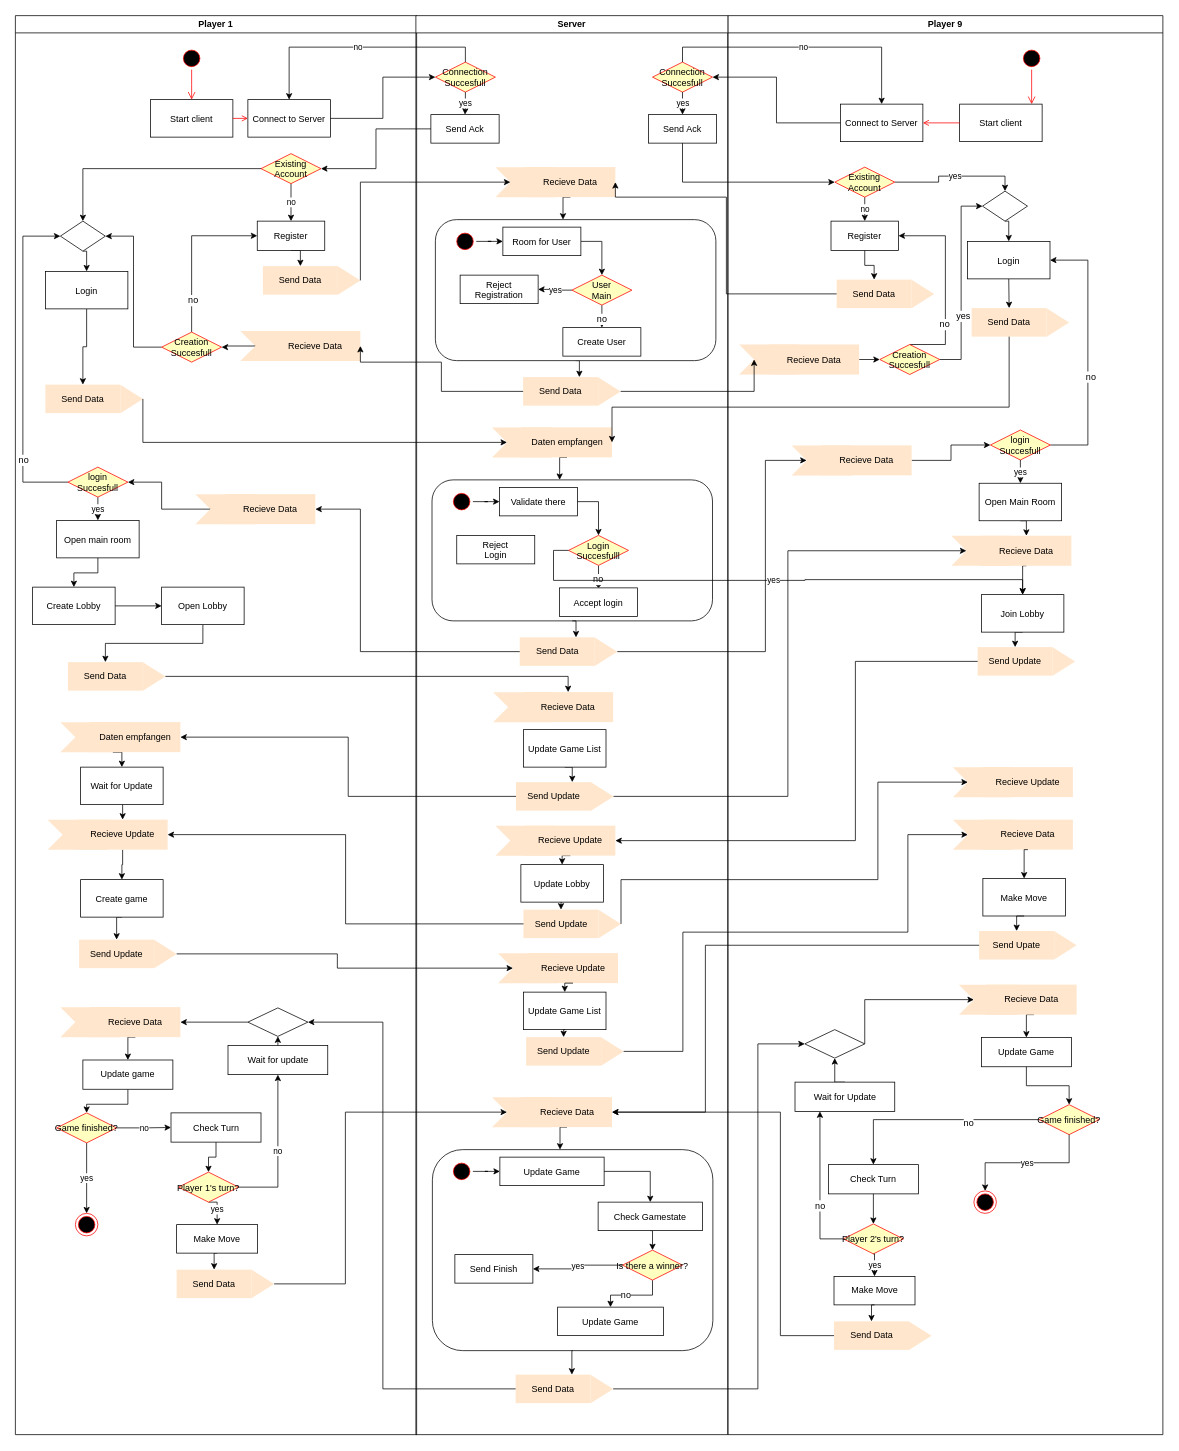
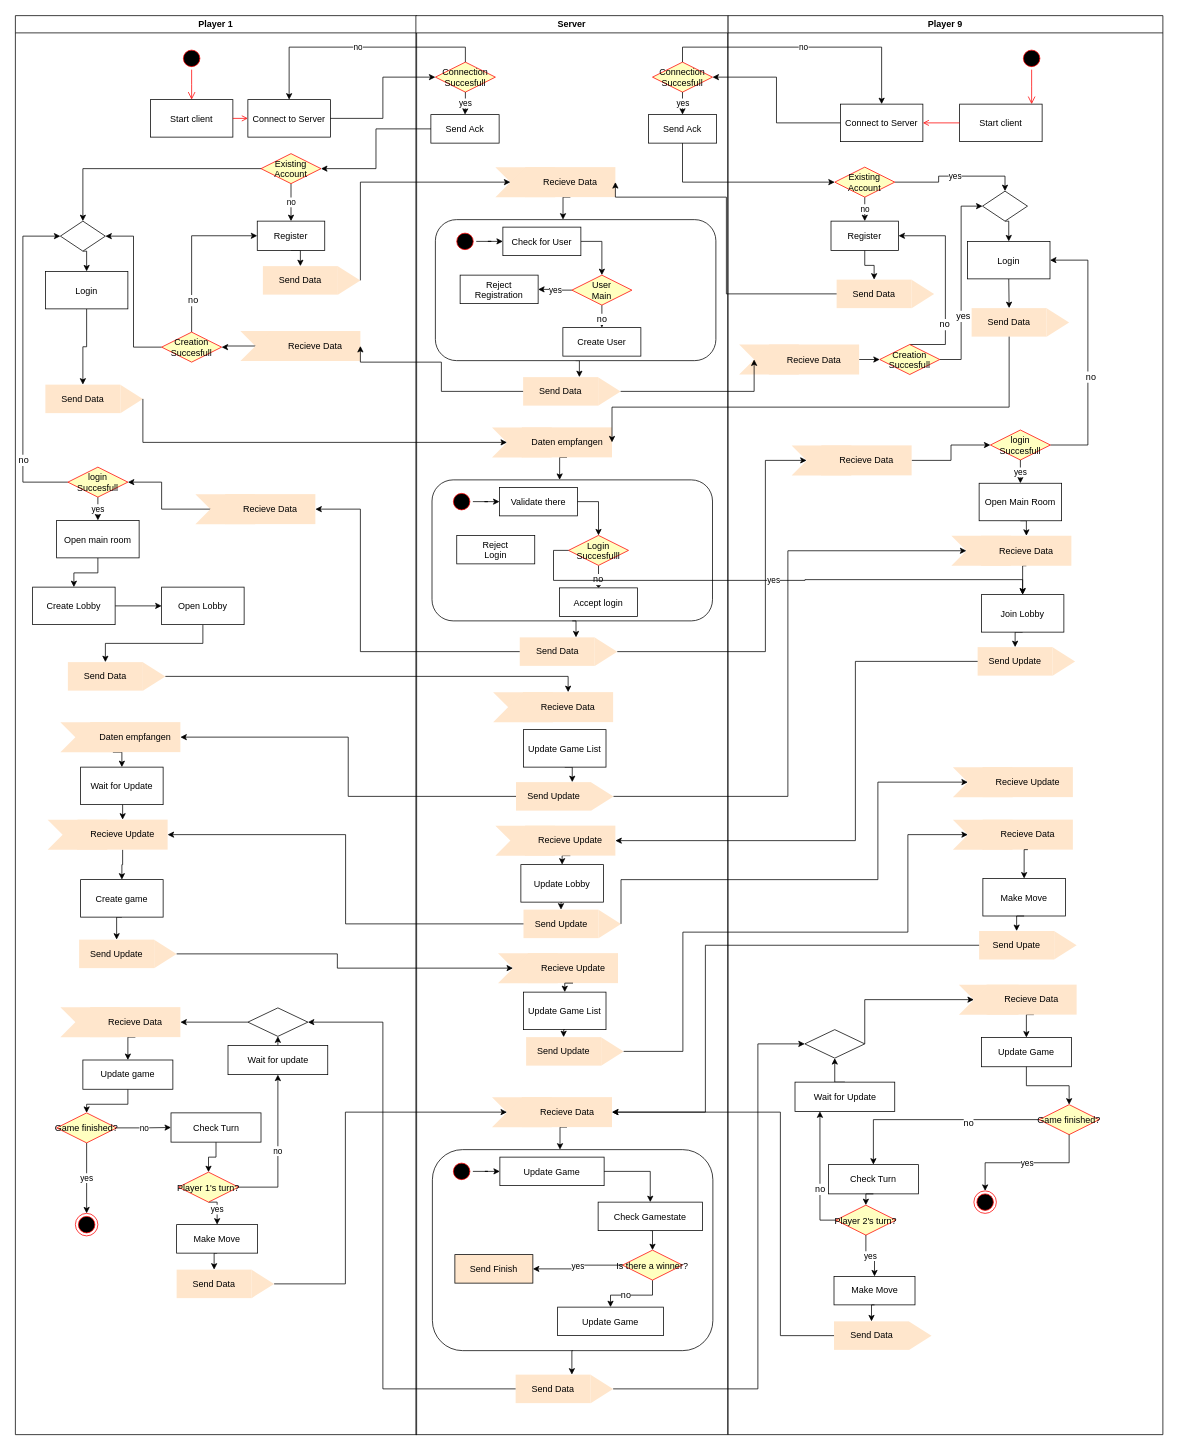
node "Room for User": label "Room for User" -> "Check for User"
node "Player 2's turn?": moved (873, 1239) -> (866, 1220)
node "Send Finish": fillcolor #ffffff -> #ffe6cc
